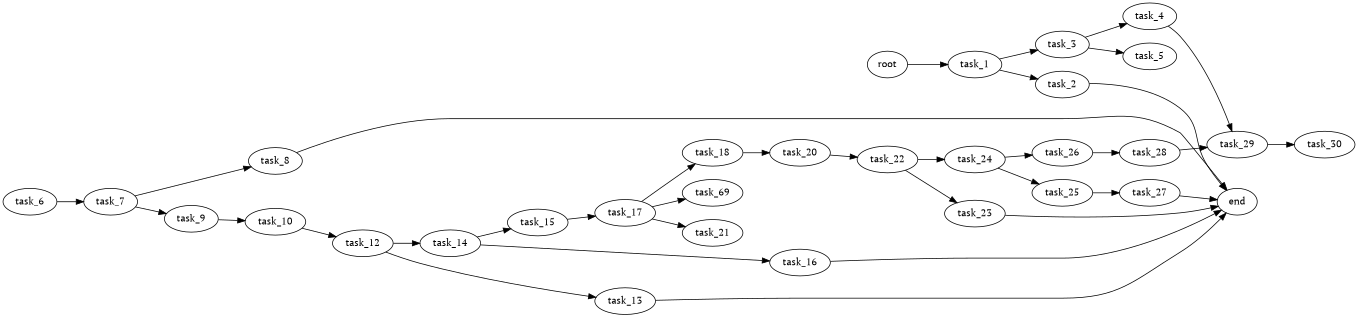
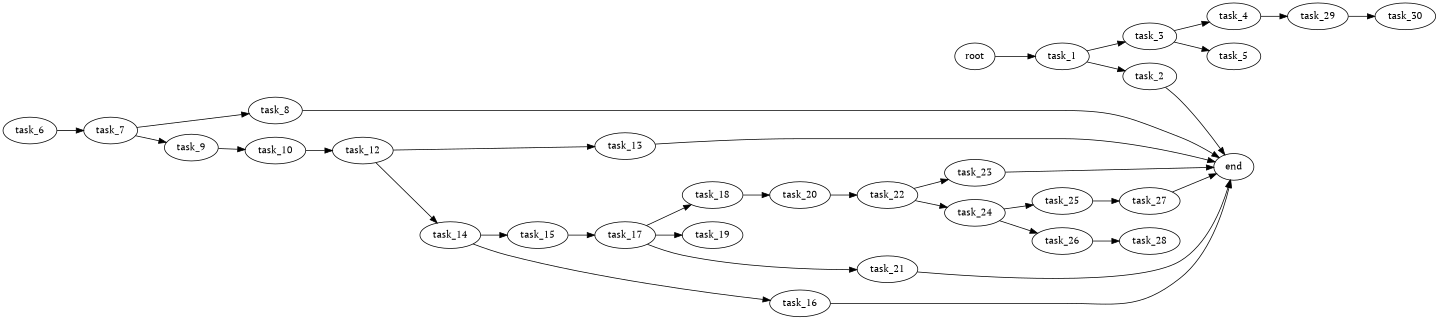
edge "task_28" -> "task_29": removed
node "task_69": label "task_69" -> "task_19"
edge "task_21" -> "end": added
